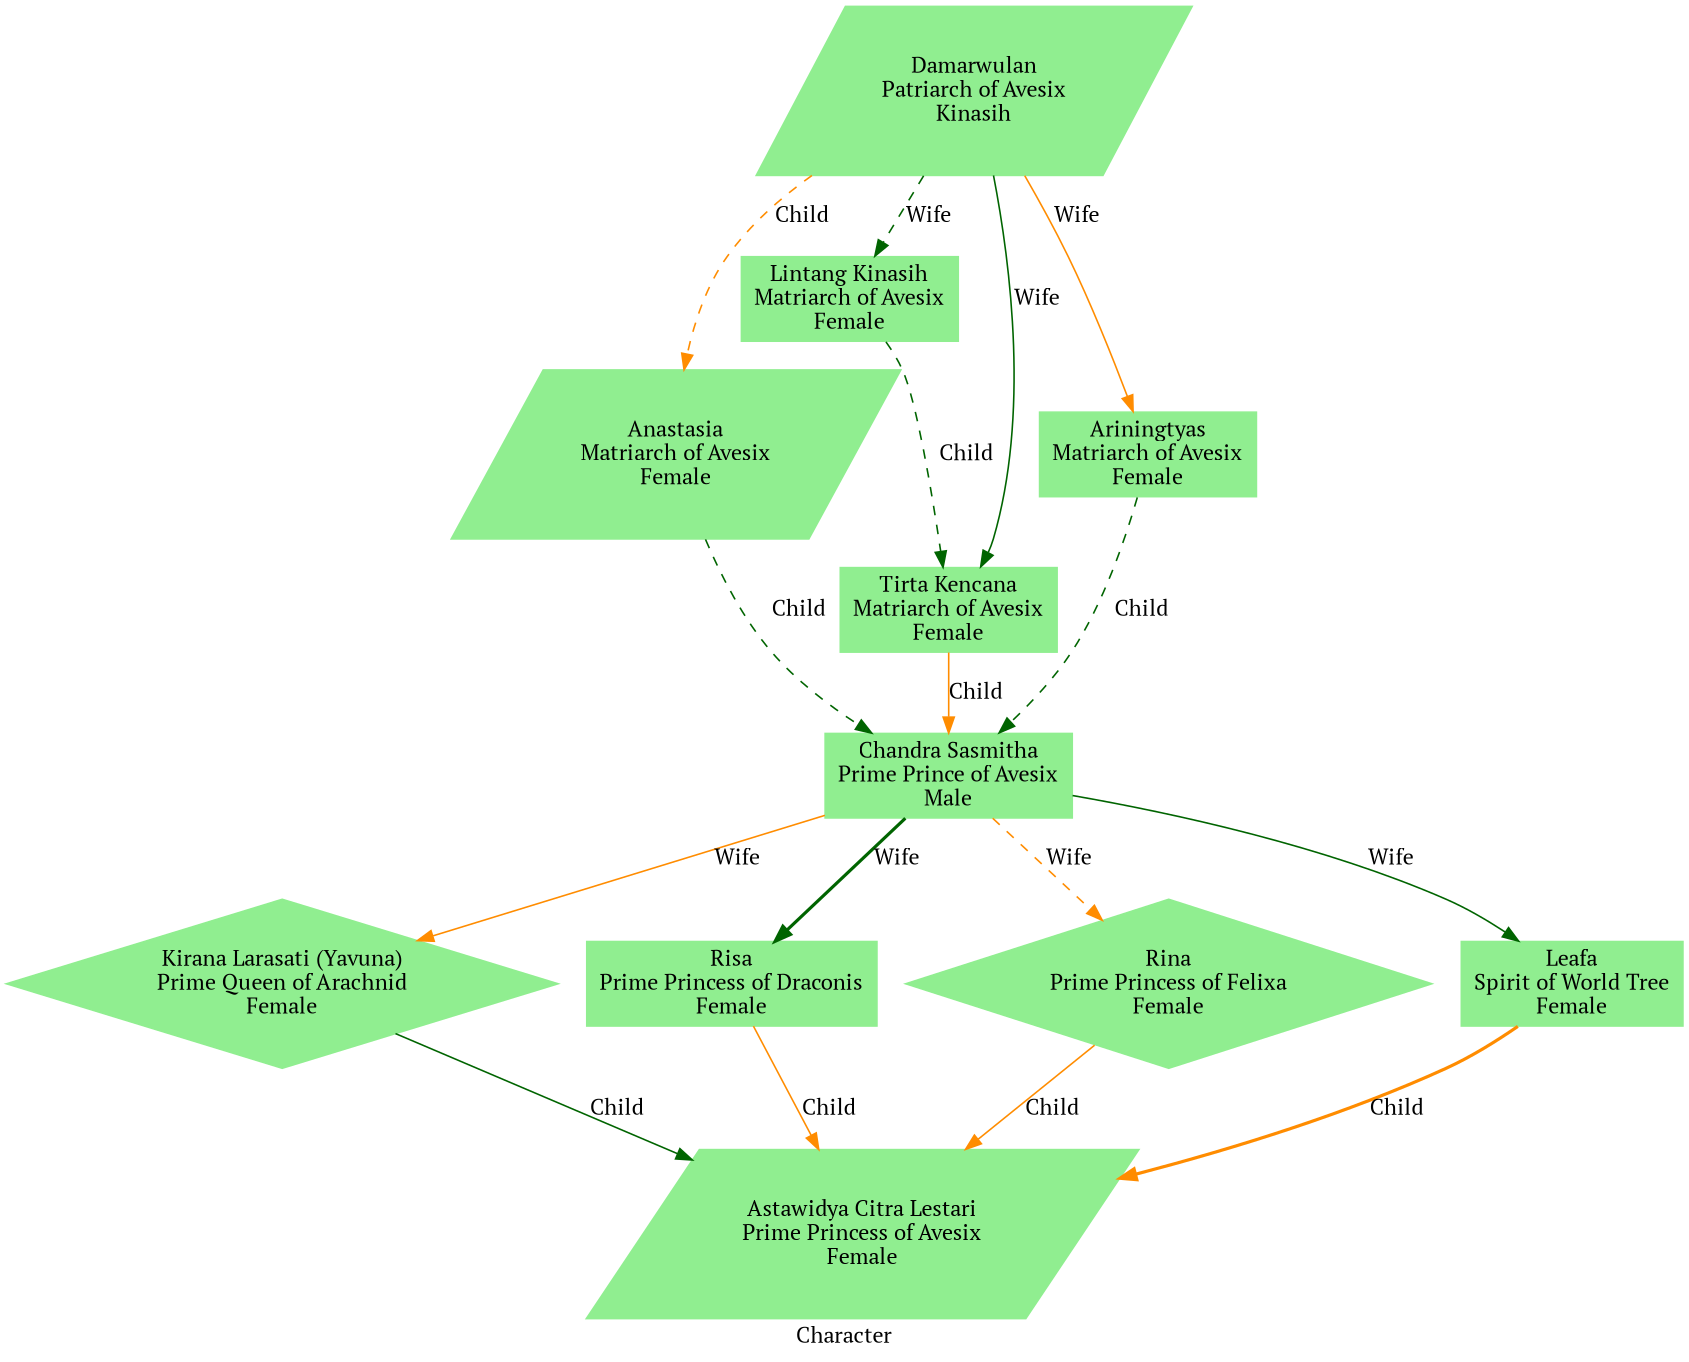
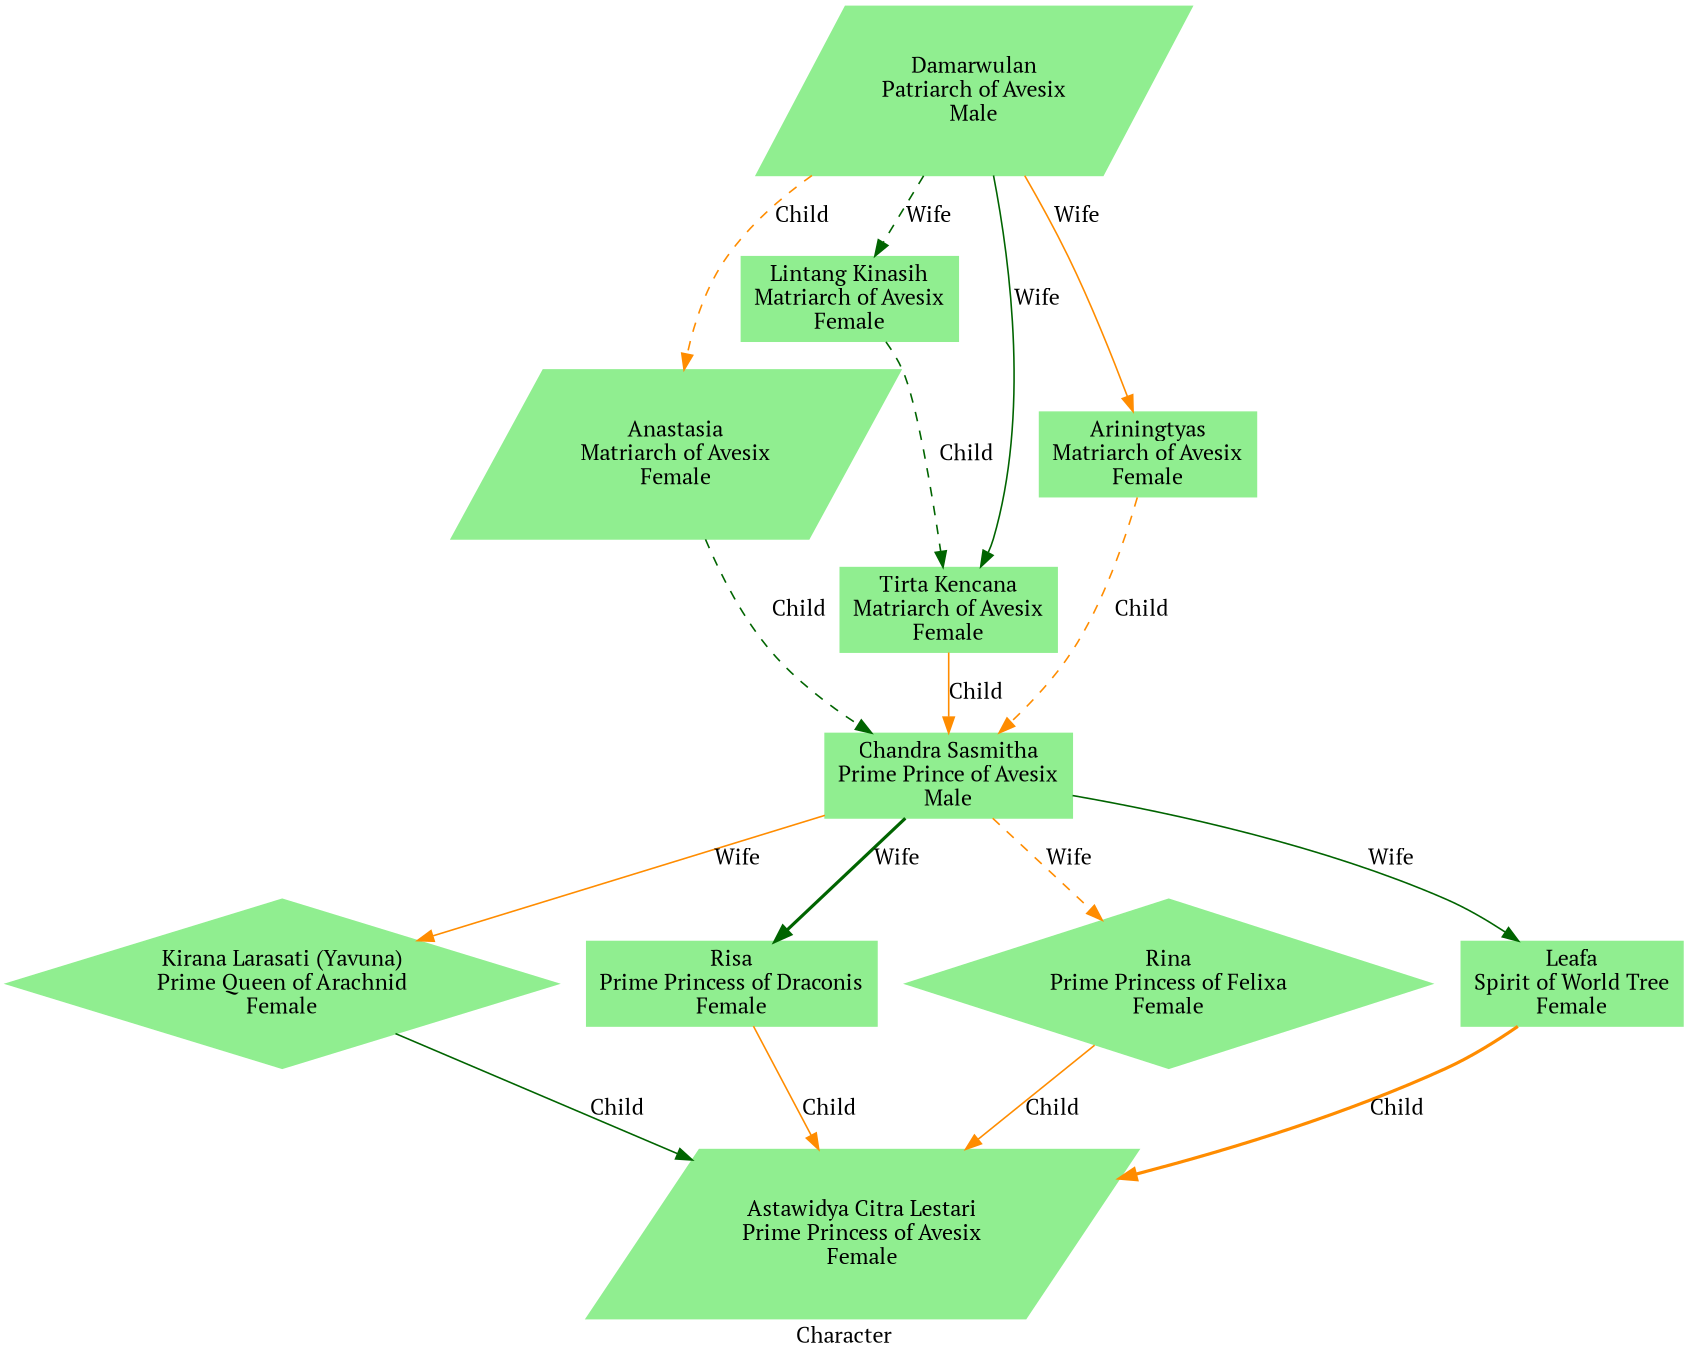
node "Damarwulan Patriarch of Avesix Kinasih": label "Damarwulan Patriarch of Avesix Kinasih" -> "Damarwulan Patriarch of Avesix Male"
edge "Ariningtyas Matriarch of Avesix Female" -> "Chandra Sasmitha Prime Prince of Avesix Male": color darkgreen -> darkorange
